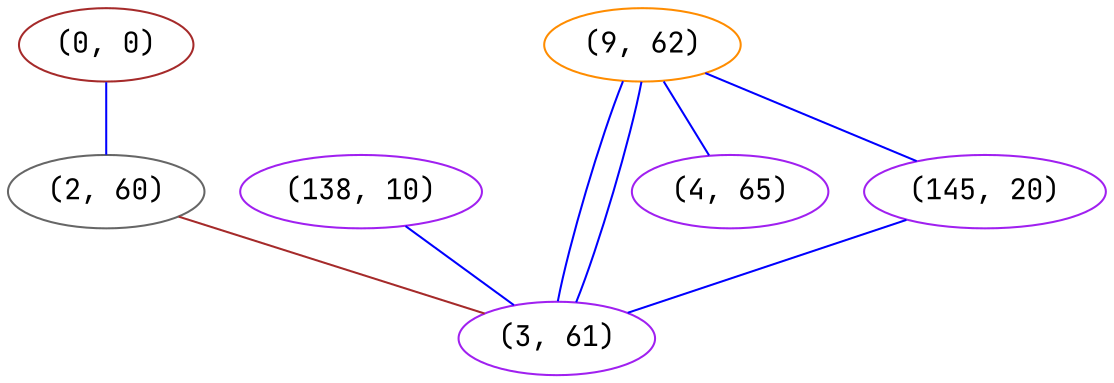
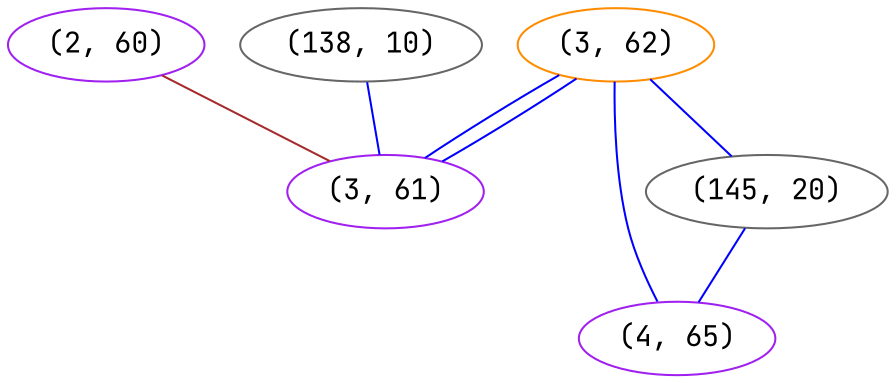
node "(0, 0)": removed
node "(9, 62)": label "(9, 62)" -> "(3, 62)"
node "(2, 60)": color gray40 -> purple
node "(138, 10)": color purple -> gray40
node "(145, 20)": color purple -> gray40
edge "(145, 20)" -- "(3, 61)": now "(145, 20)" -- "(4, 65)"
